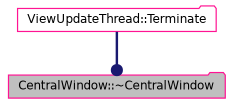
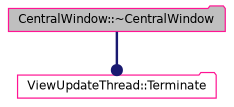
edge "ViewUpdateThread::Terminate" -> "CentralWindow::~CentralWindow": reversed
